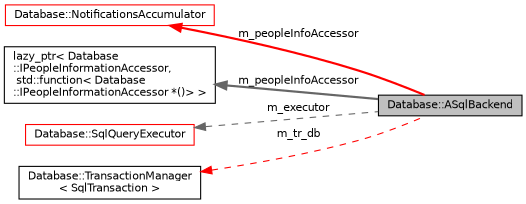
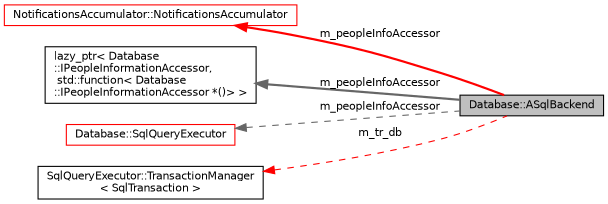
node "Database::NotificationsAccumulator": label "Database::NotificationsAccumulator" -> "NotificationsAccumulator::NotificationsAccumulator"
edge "Database::ASqlBackend" -> "Database::SqlQueryExecutor": label " m_executor" -> " m_peopleInfoAccessor"
node "Database::TransactionManager < SqlTransaction >": label "Database::TransactionManager < SqlTransaction >" -> "SqlQueryExecutor::TransactionManager < SqlTransaction >"
